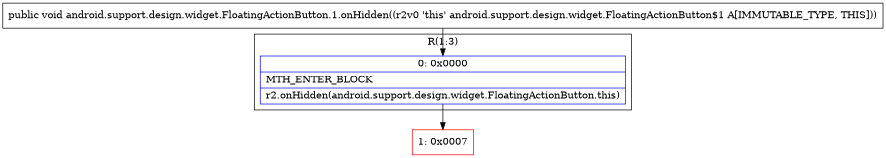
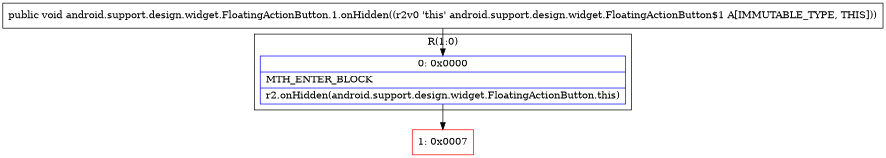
cluster "R(1:3)": label "R(1:3)" -> "R(1:0)"
